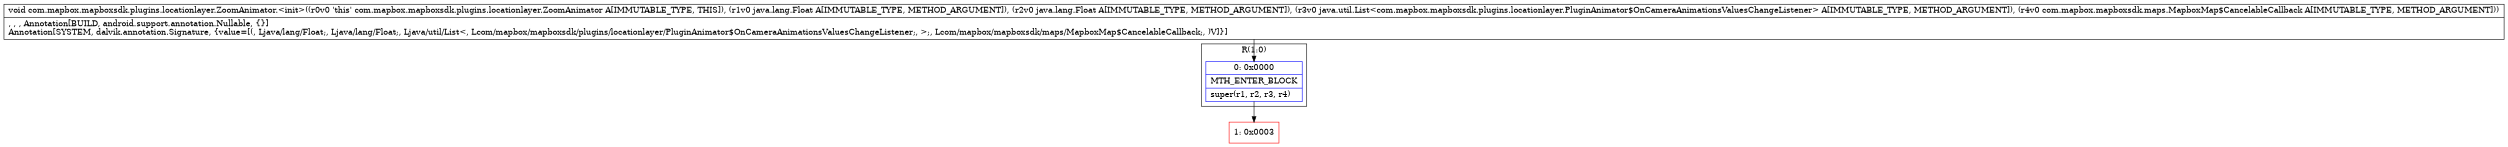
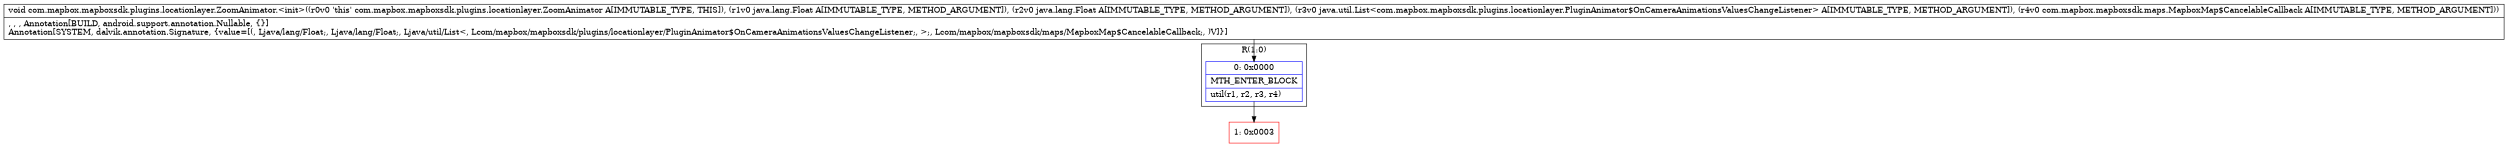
node "0: 0x0000": text "super(r1, r2, r3, r4)" -> "util(r1, r2, r3, r4)"
